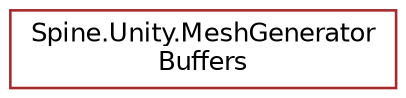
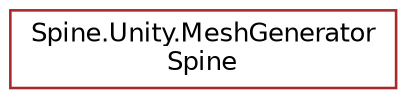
node "Spine.Unity.MeshGenerator Buffers": label "Spine.Unity.MeshGenerator Buffers" -> "Spine.Unity.MeshGenerator Spine"
